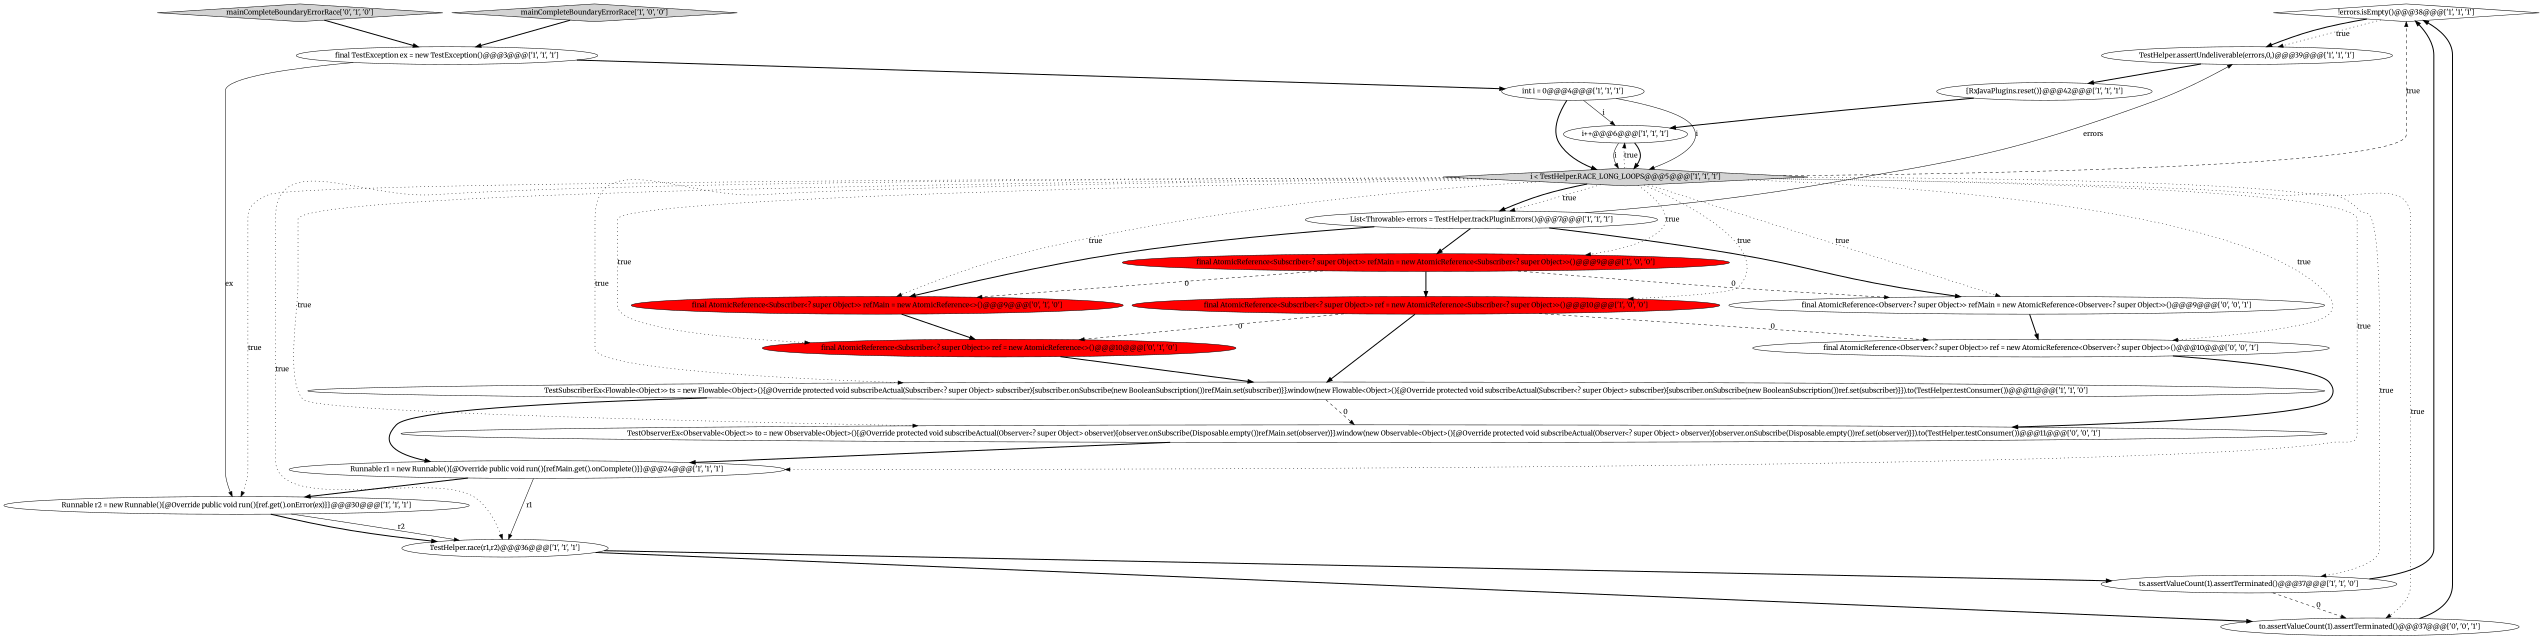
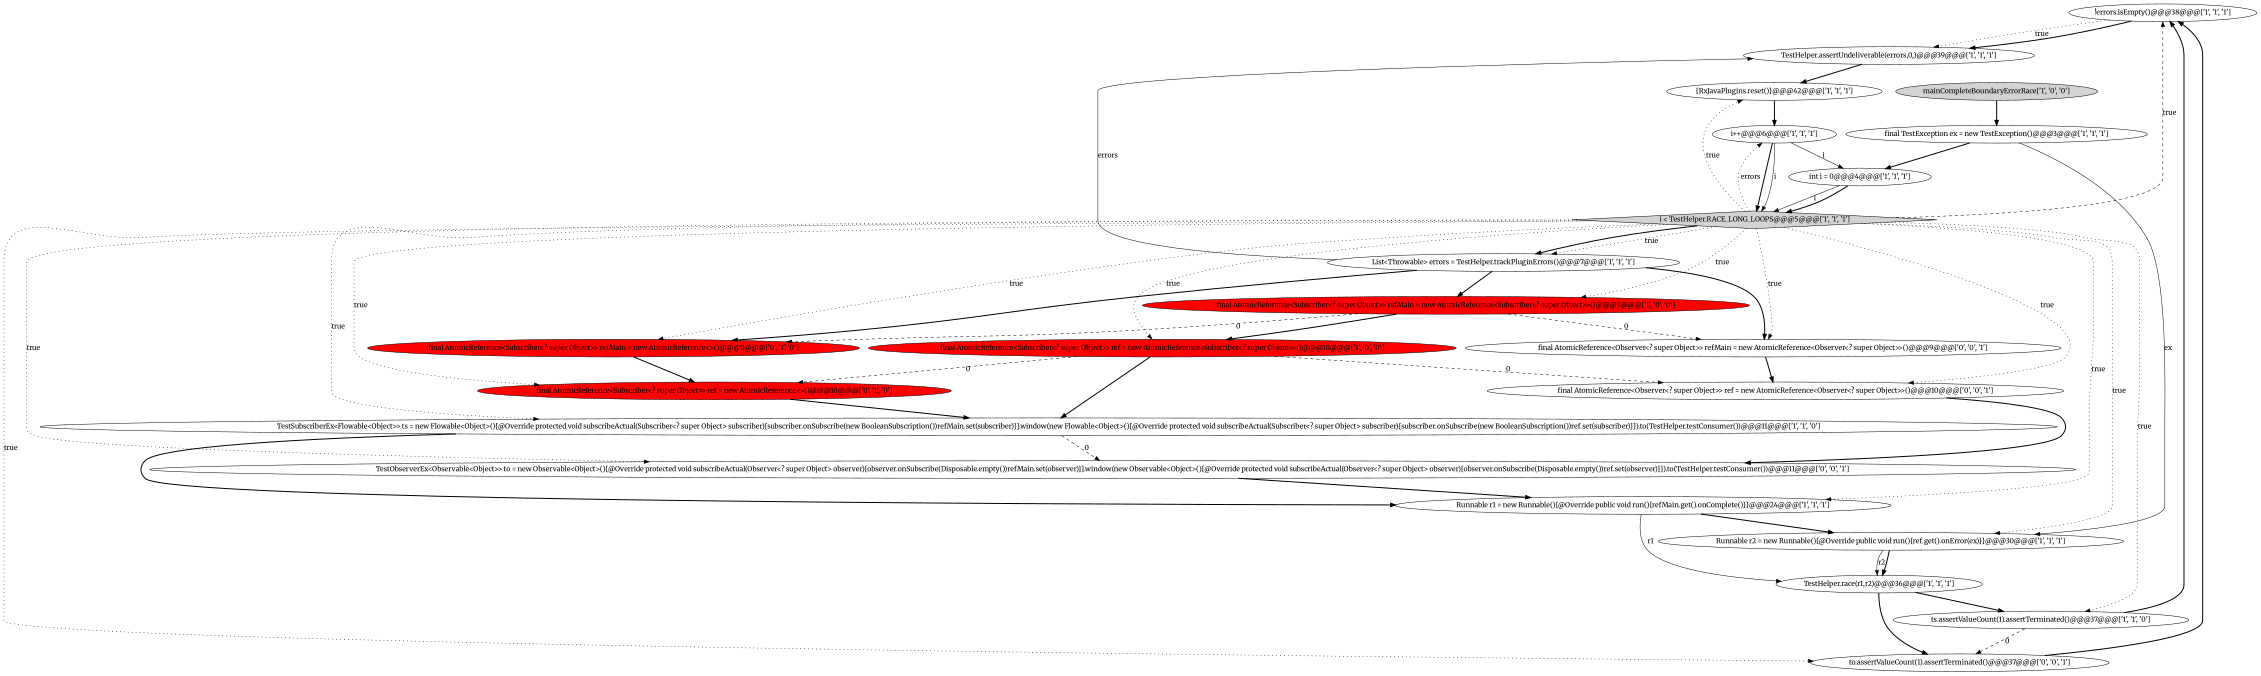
node "mainCompleteBoundaryErrorRace['0', '1', '0']": removed
node "mainCompleteBoundaryErrorRace['1', '0', '0']": shape diamond -> ellipse
node "!errors.isEmpty()@@@38@@@['1', '1', '1']": shape diamond -> ellipse
edge "int i = 0@@@4@@@['1', '1', '1']" -> "i++@@@6@@@['1', '1', '1']": reversed
edge "i < TestHelper.RACE_LONG_LOOPS@@@5@@@['1', '1', '1']" -> "i++@@@6@@@['1', '1', '1']": label "true" -> "errors"
edge "i < TestHelper.RACE_LONG_LOOPS@@@5@@@['1', '1', '1']" -> "TestHelper.race(r1,r2)@@@36@@@['1', '1', '1']": now "i < TestHelper.RACE_LONG_LOOPS@@@5@@@['1', '1', '1']" -> "{RxJavaPlugins.reset()}@@@42@@@['1', '1', '1']"
